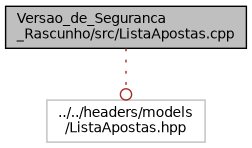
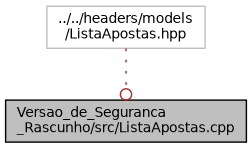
edge "Versao_de_Seguranca _Rascunho/src/ListaApostas.cpp" -> "../../headers/models /ListaApostas.hpp": reversed
